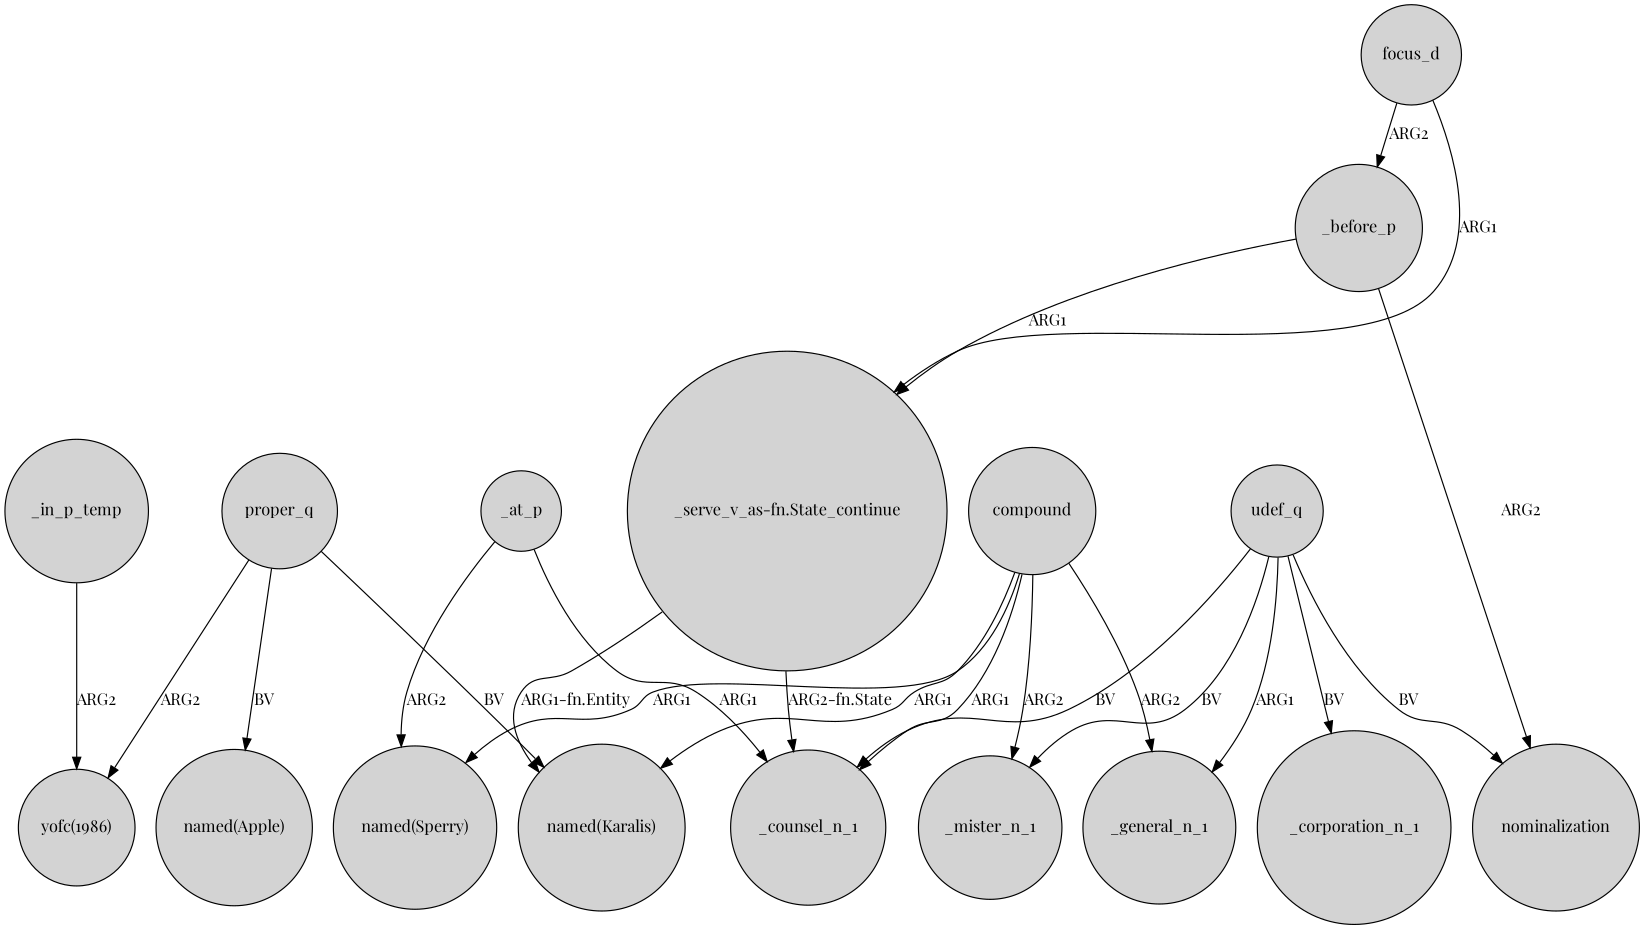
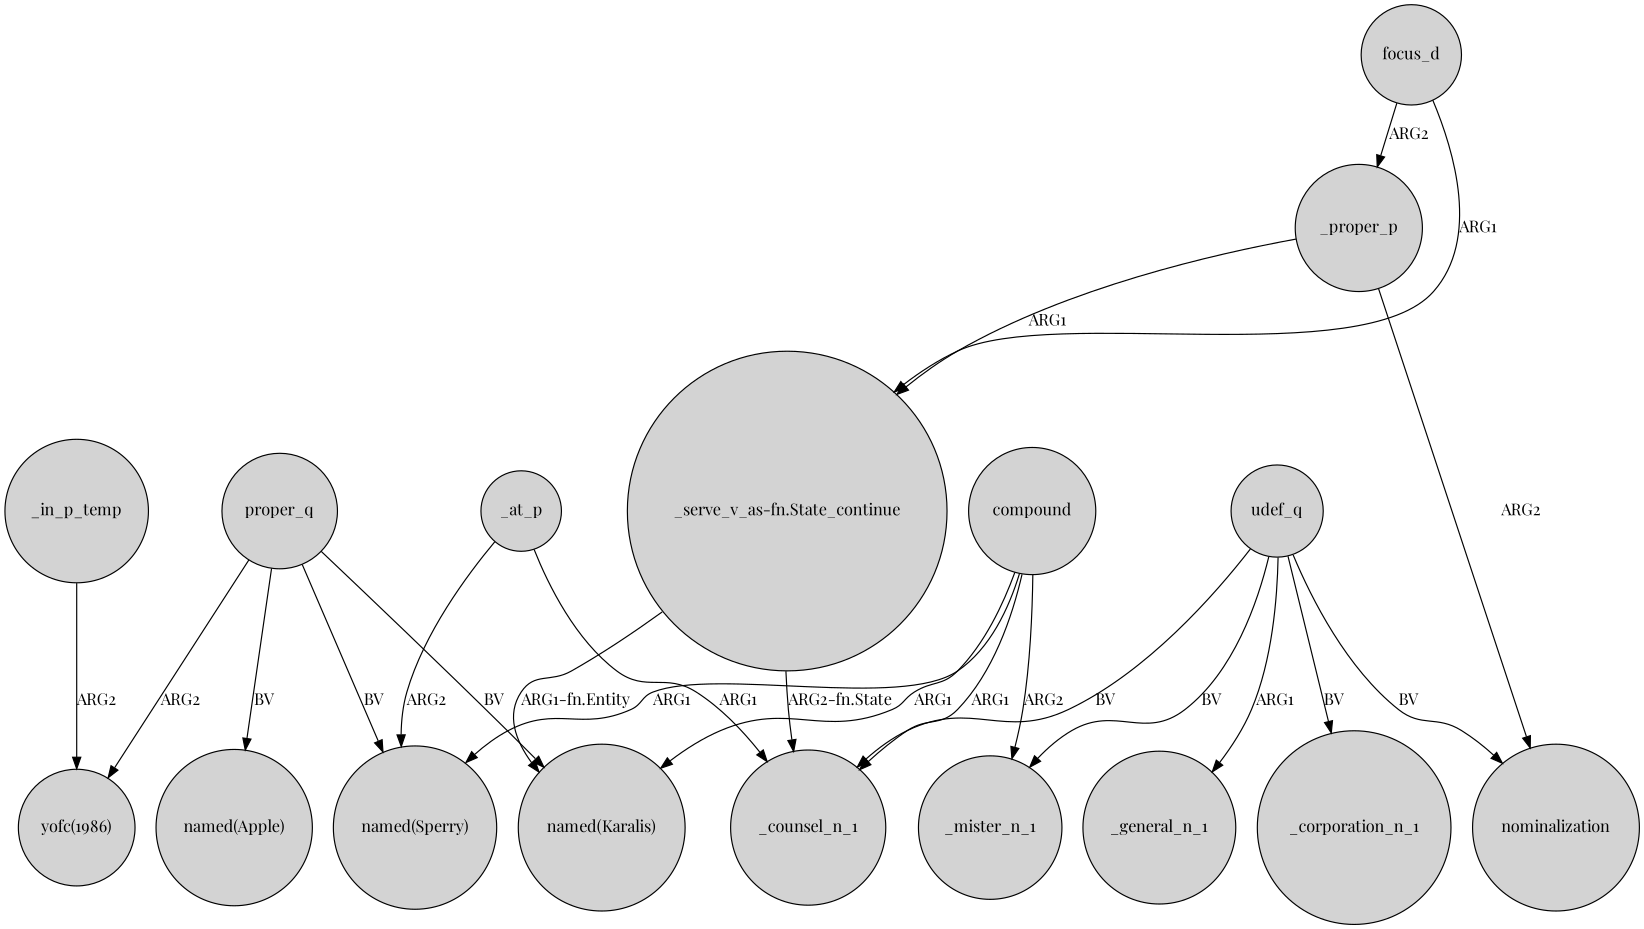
node "_before_p": label "_before_p" -> "_proper_p"
edge "compound" -> "_general_n_1": removed, label "ARG2"
edge "proper_q" -> "named(Sperry)": added, label "BV"
